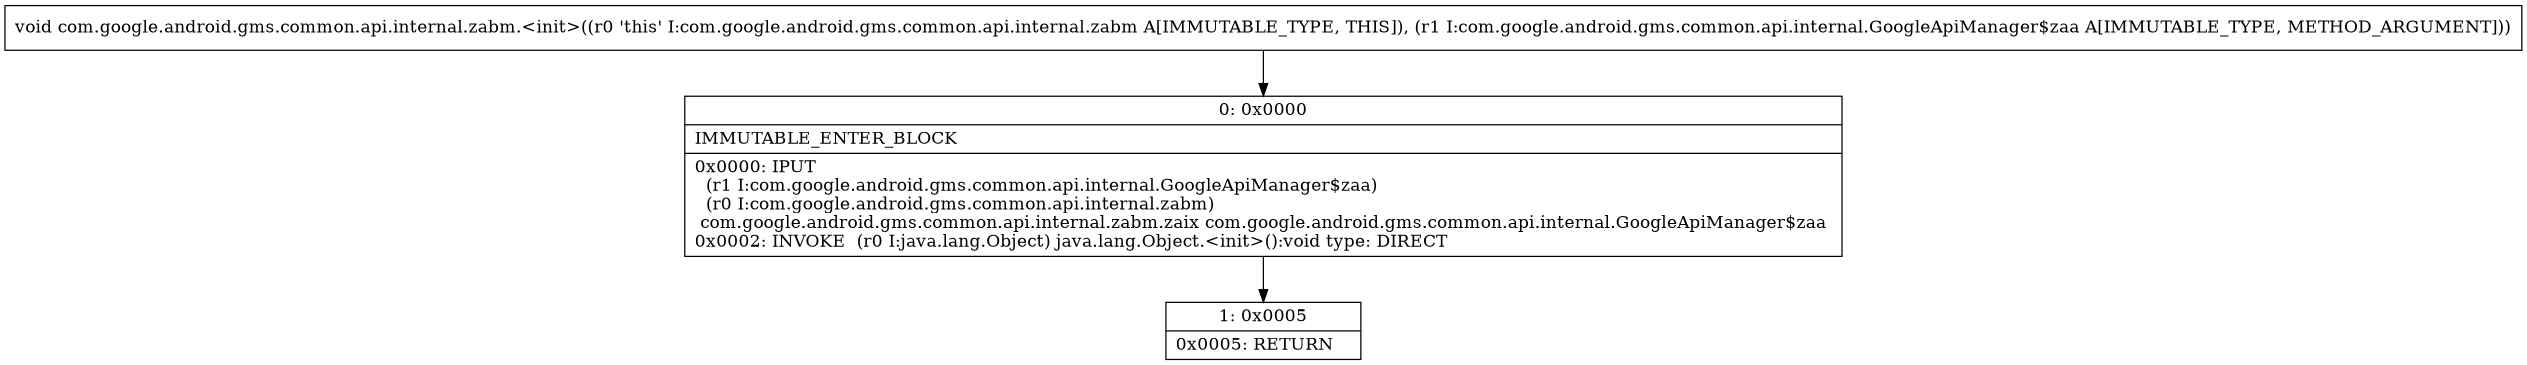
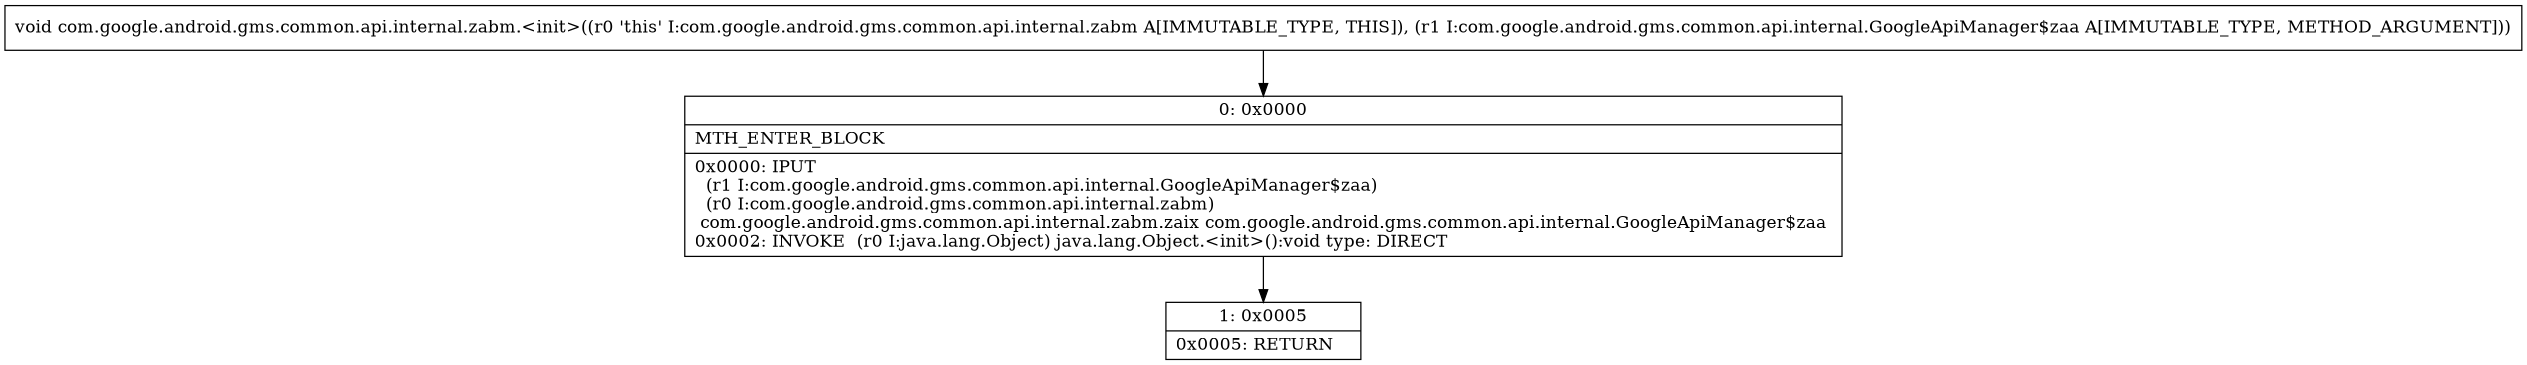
node "0: 0x0000": text "IMMUTABLE_ENTER_BLOCK" -> "MTH_ENTER_BLOCK"
